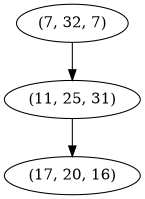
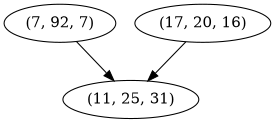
node "(7, 32, 7)": label "(7, 32, 7)" -> "(7, 92, 7)"
edge "(11, 25, 31)" -> "(17, 20, 16)": reversed
